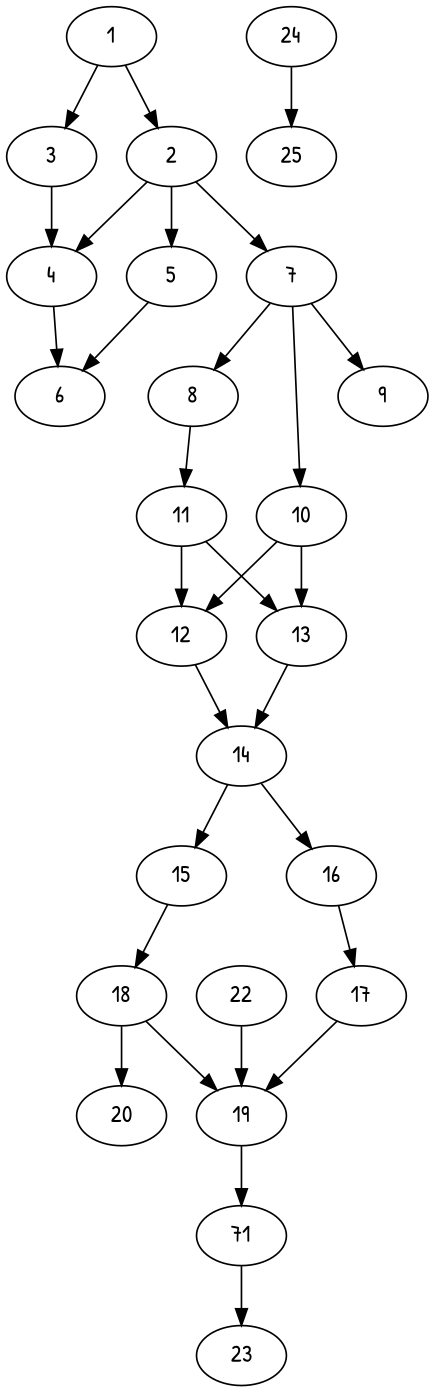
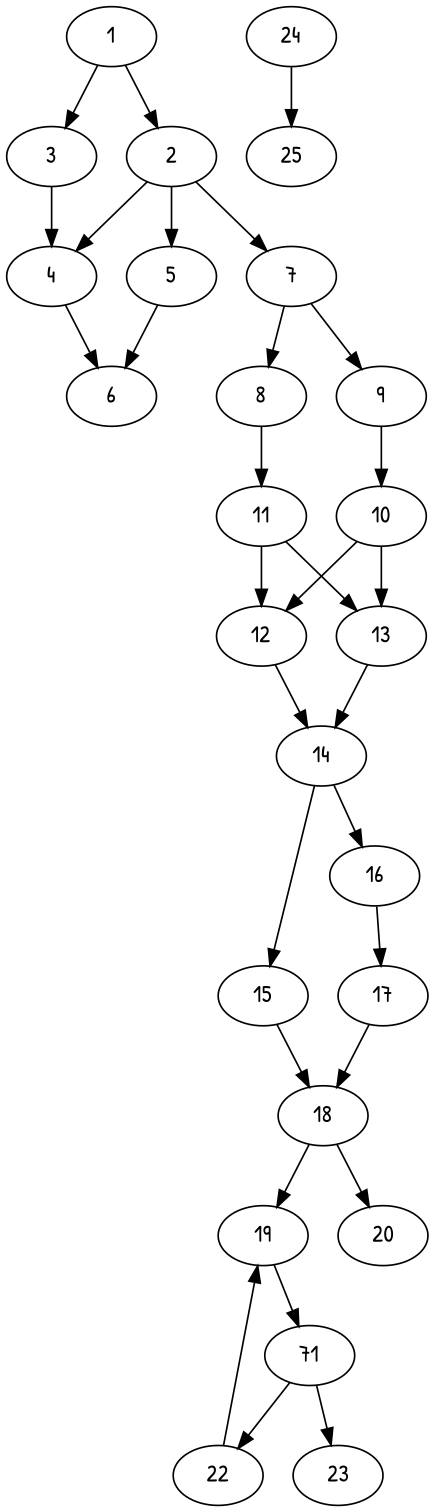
edge "7" -> "10": now "9" -> "10"
edge "17" -> "19": now "17" -> "18"
edge "71" -> "22": added
